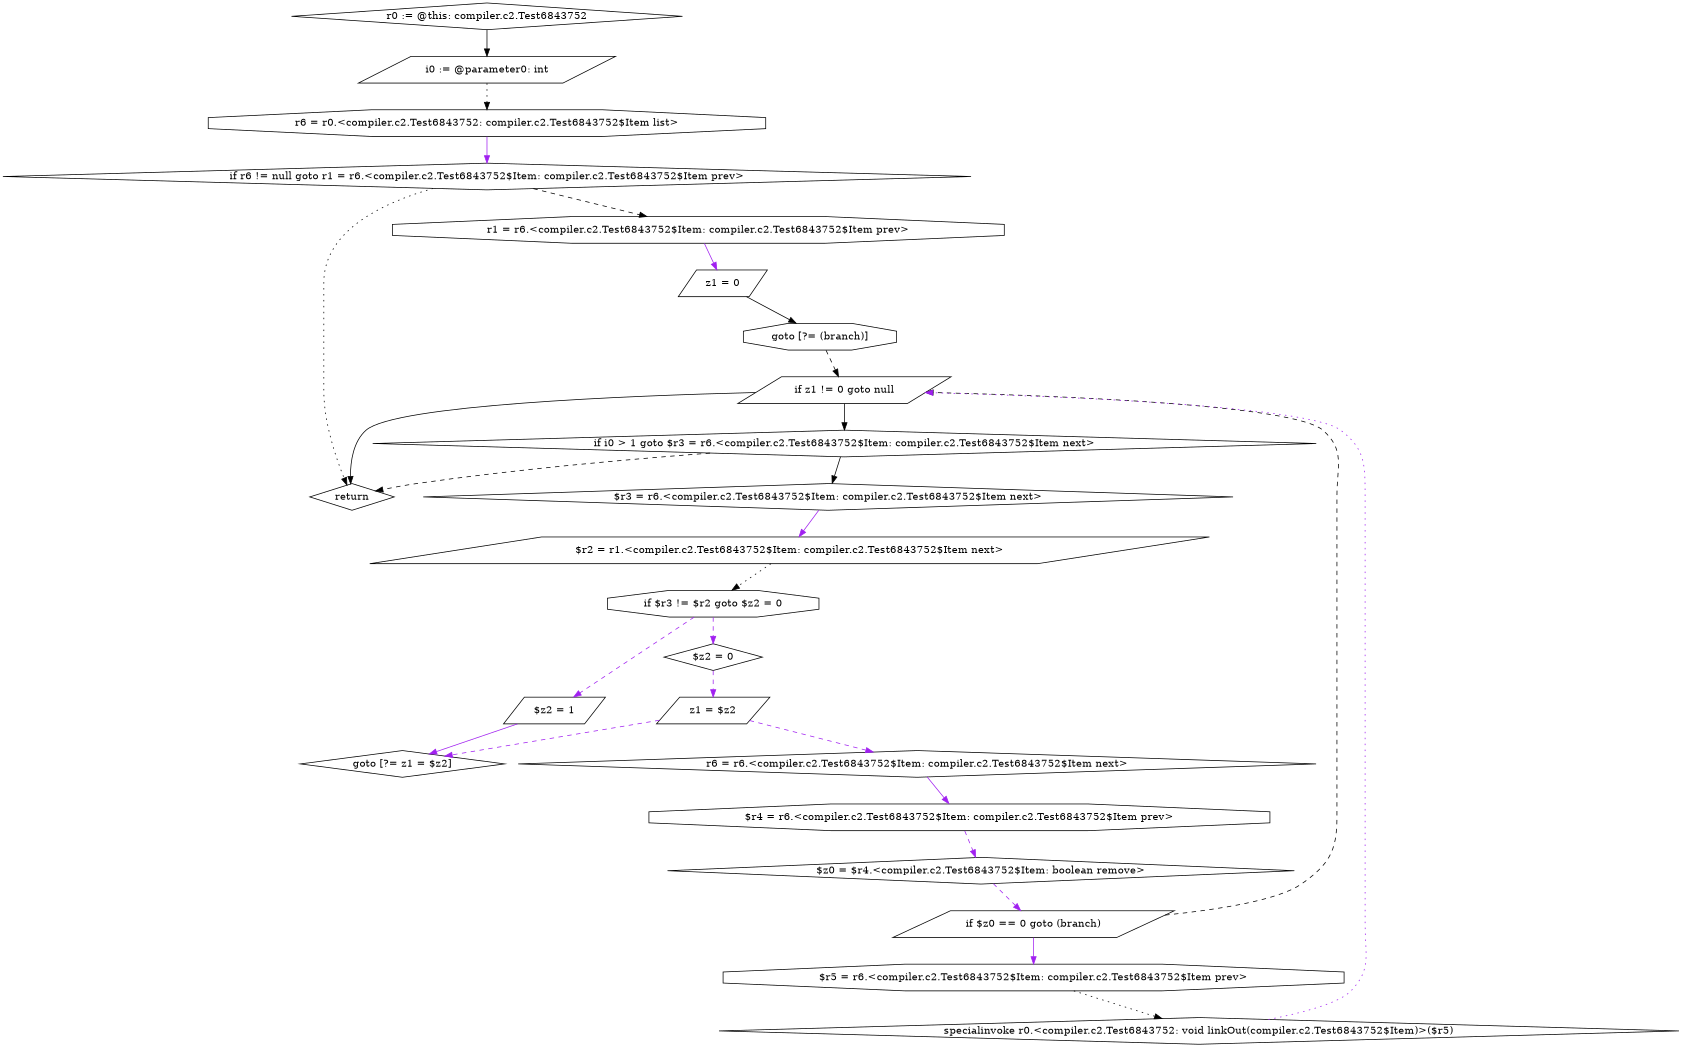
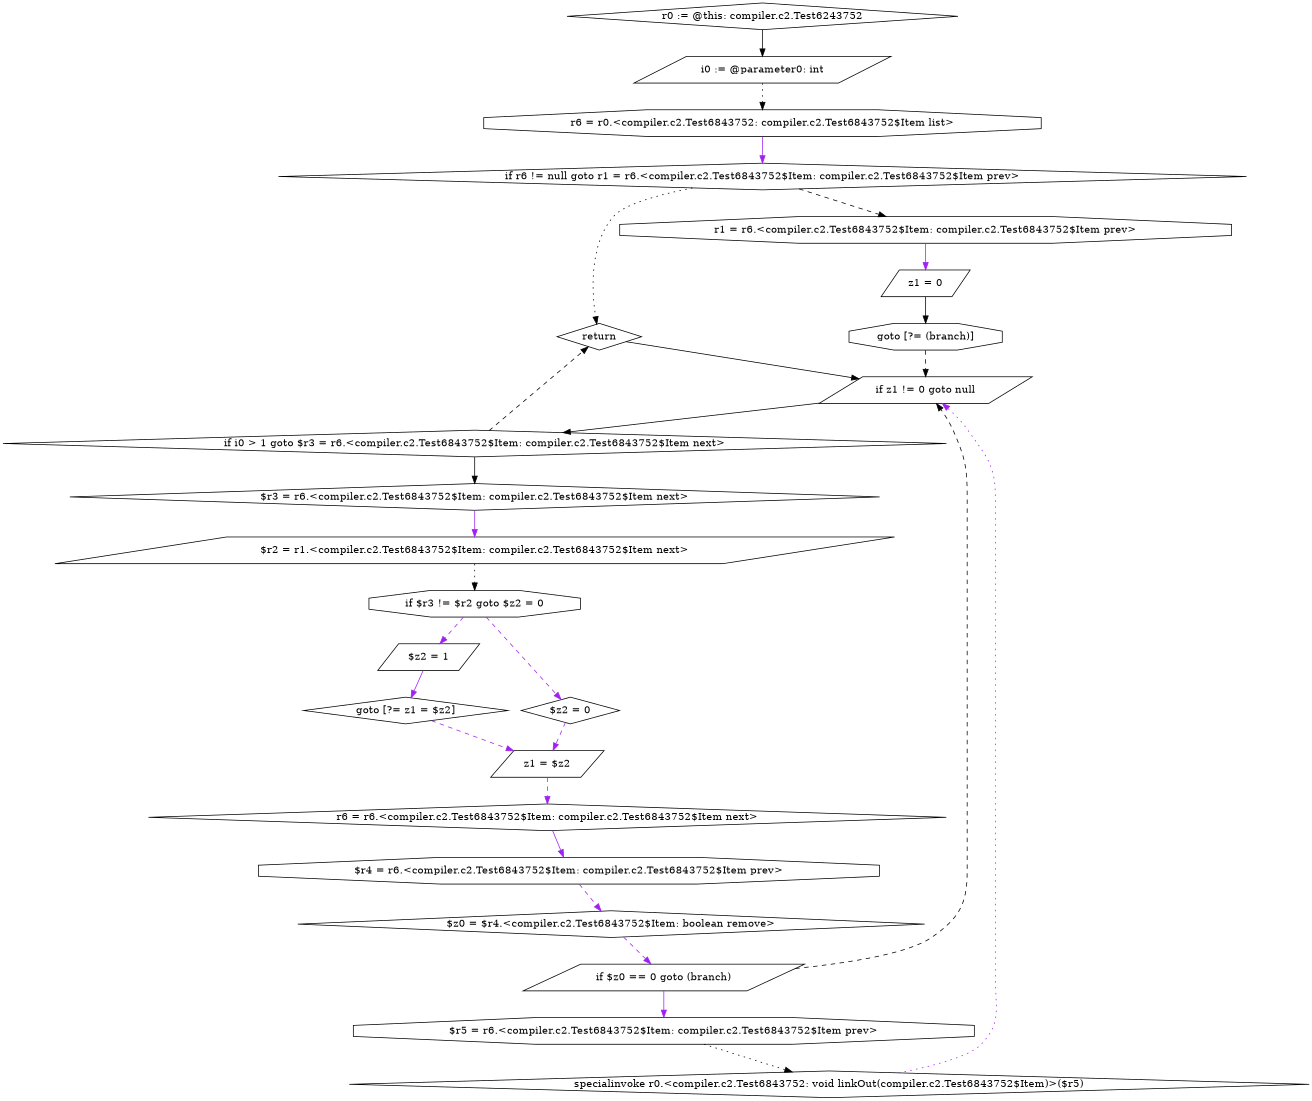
node "r0 := @this: compiler.c2.Test6843752": label "r0 := @this: compiler.c2.Test6843752" -> "r0 := @this: compiler.c2.Test6243752"
edge "if z1 != 0 goto null" -> "return": reversed
edge "z1 = $z2" -> "goto [?= z1 = $z2]": reversed
